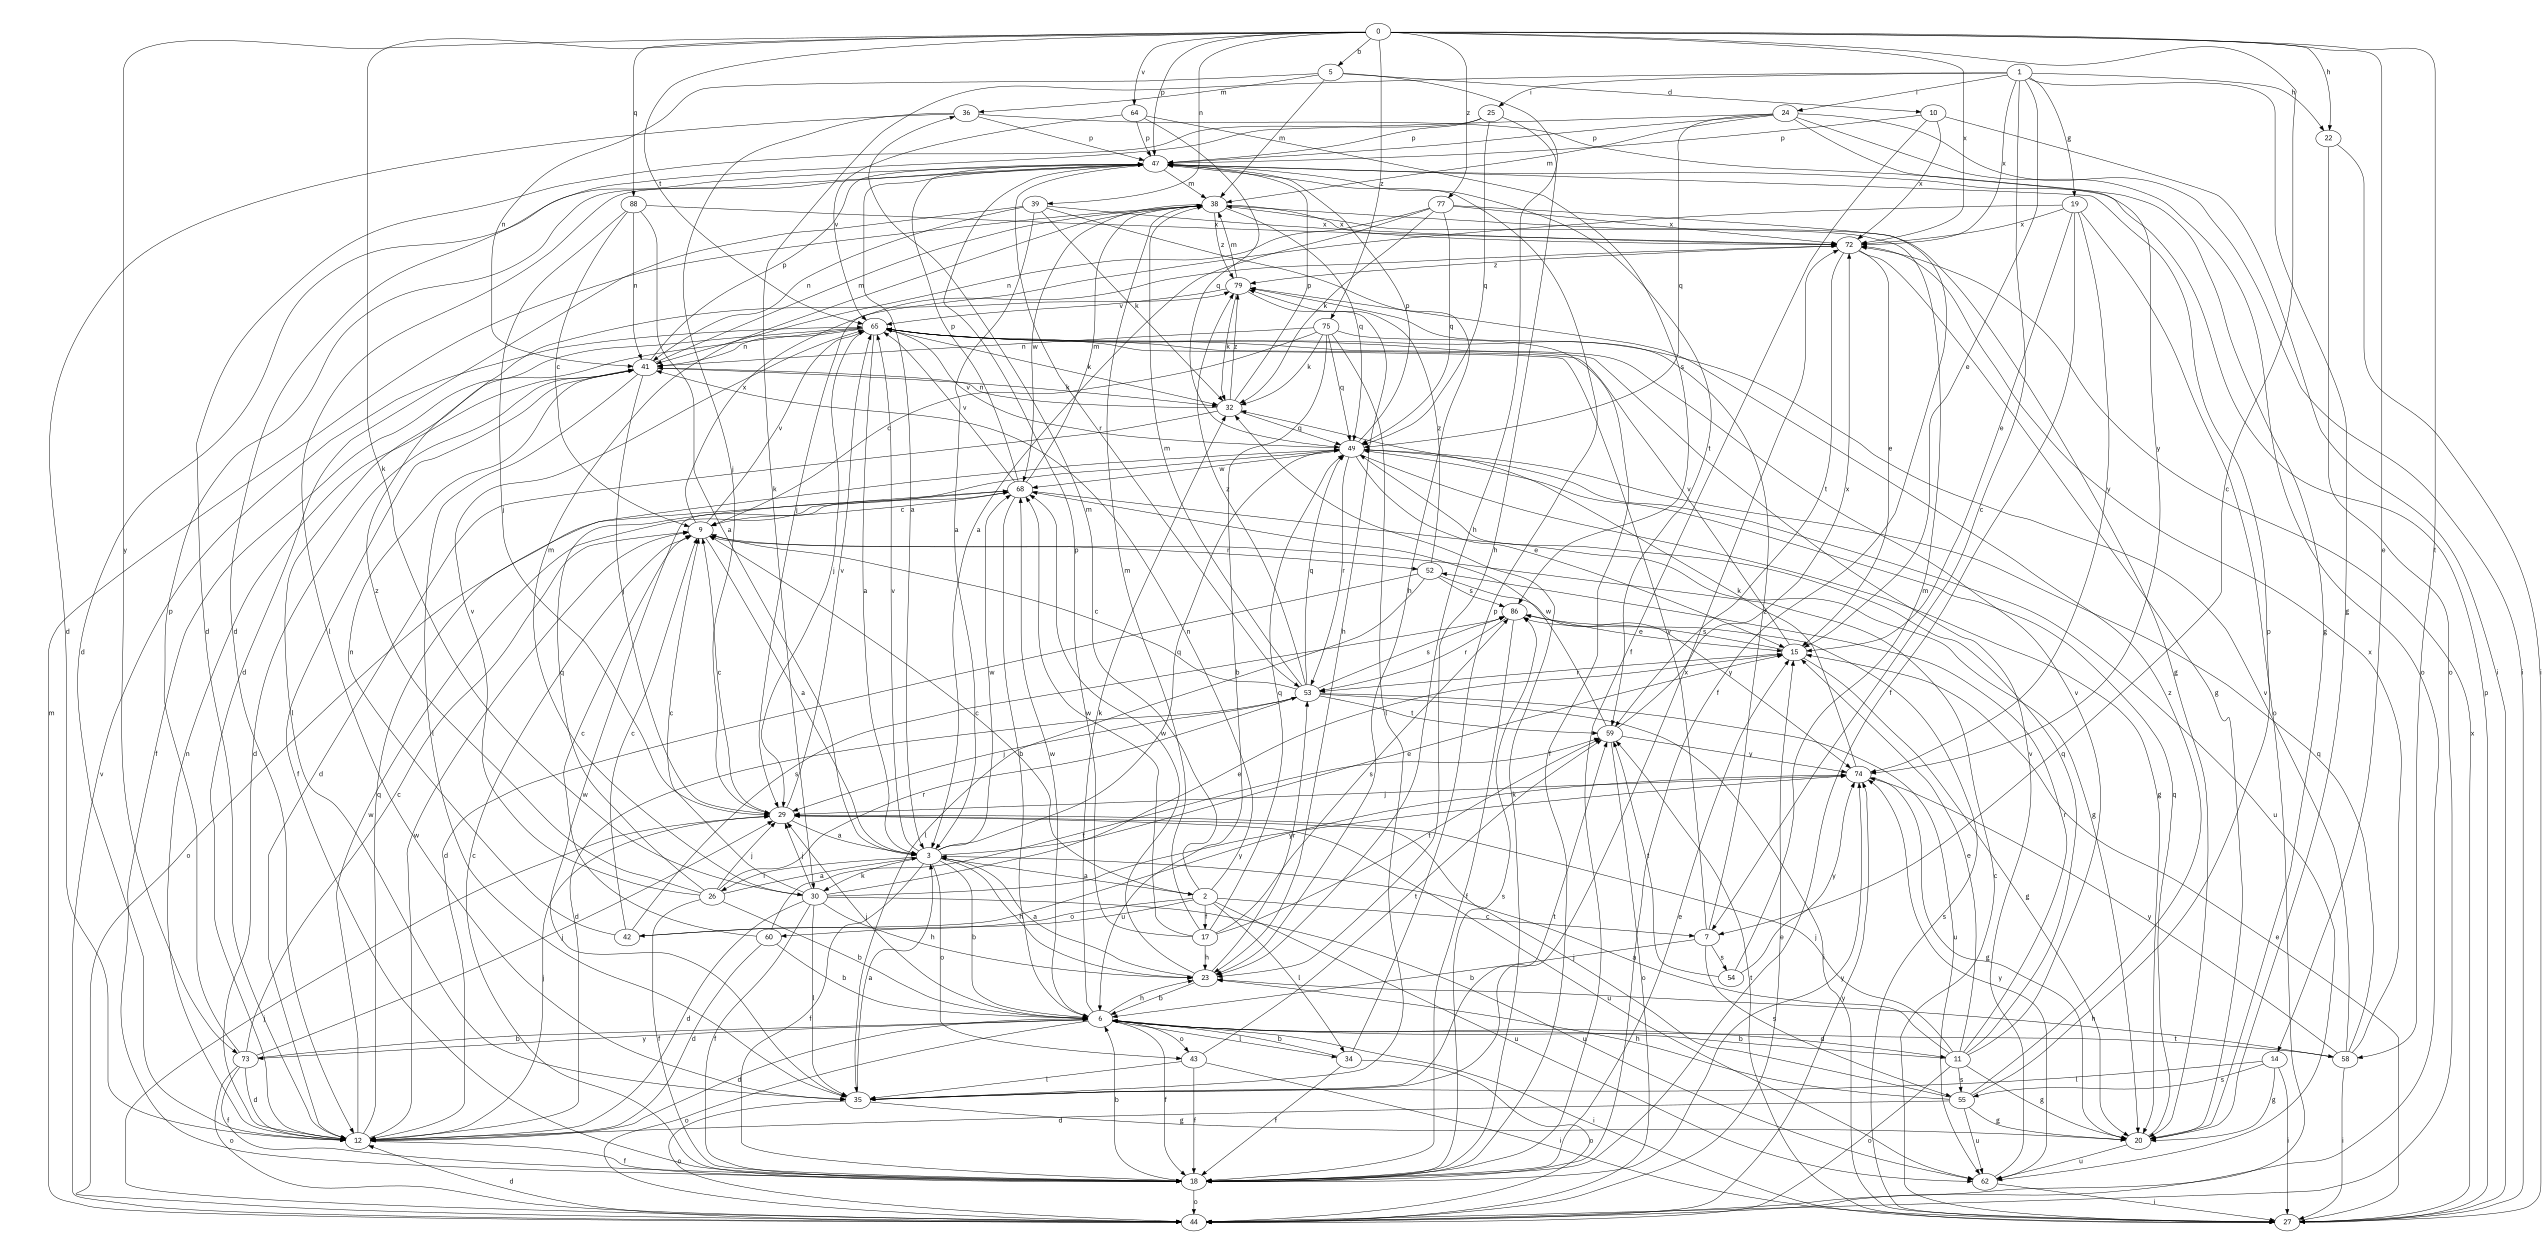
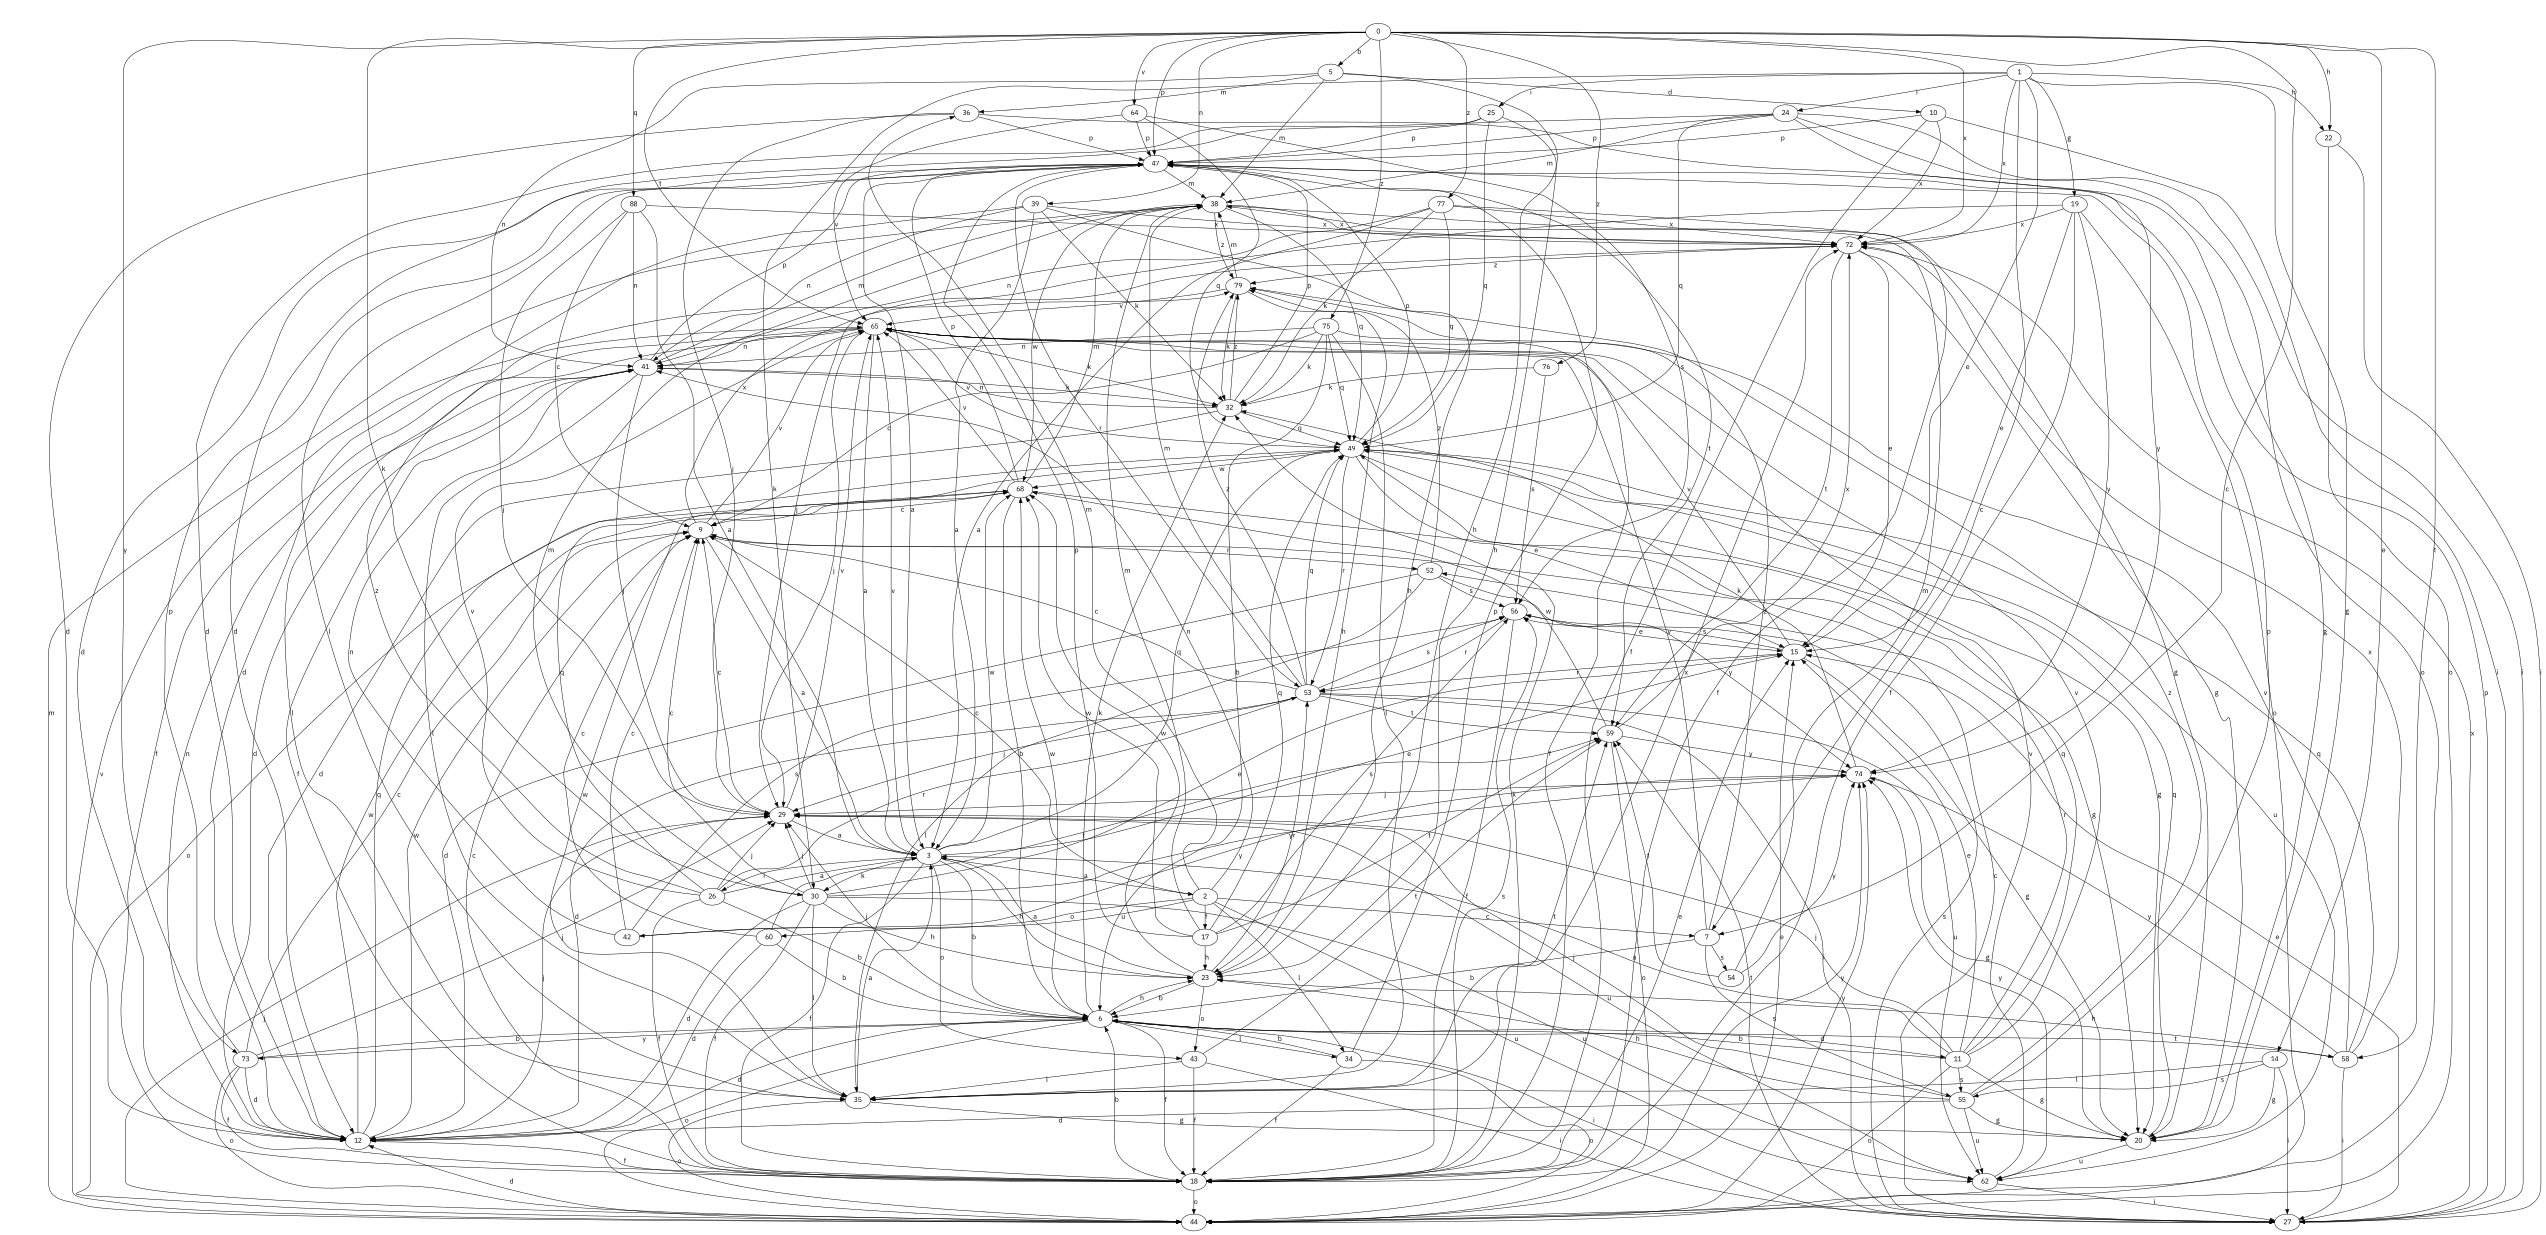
node "76": added
node "86": label "86" -> "56"
edge "6" -> "43": now "23" -> "43"
